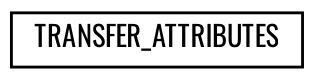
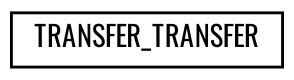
node "TRANSFER_ATTRIBUTES": label "TRANSFER_ATTRIBUTES" -> "TRANSFER_TRANSFER"
